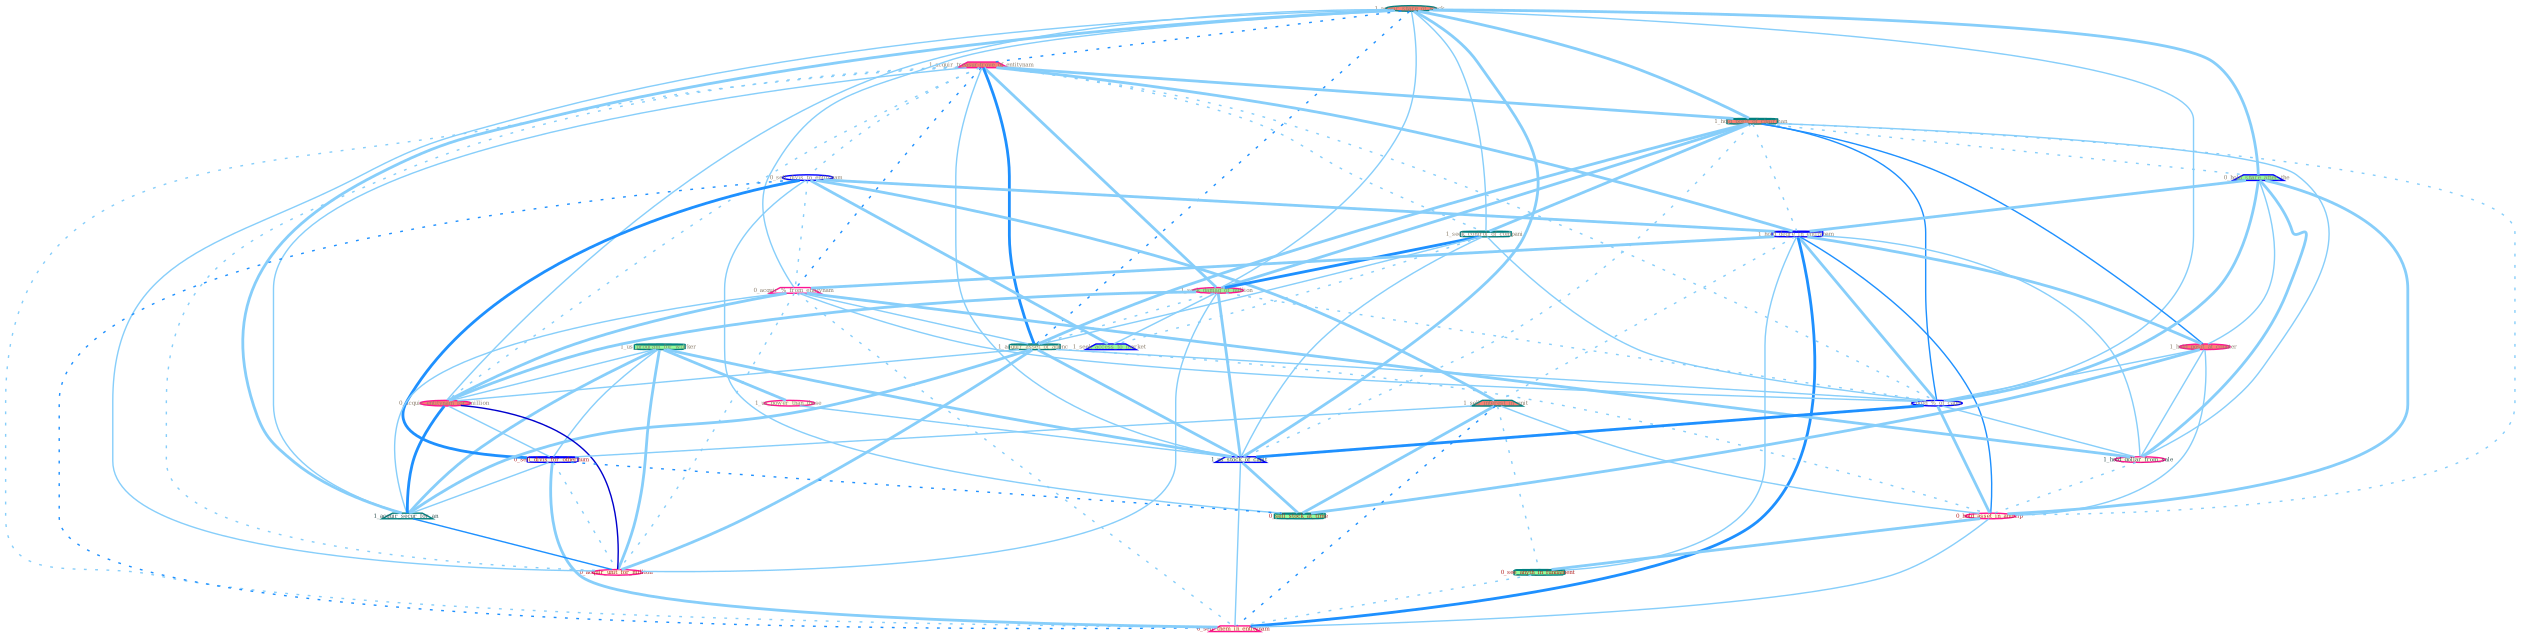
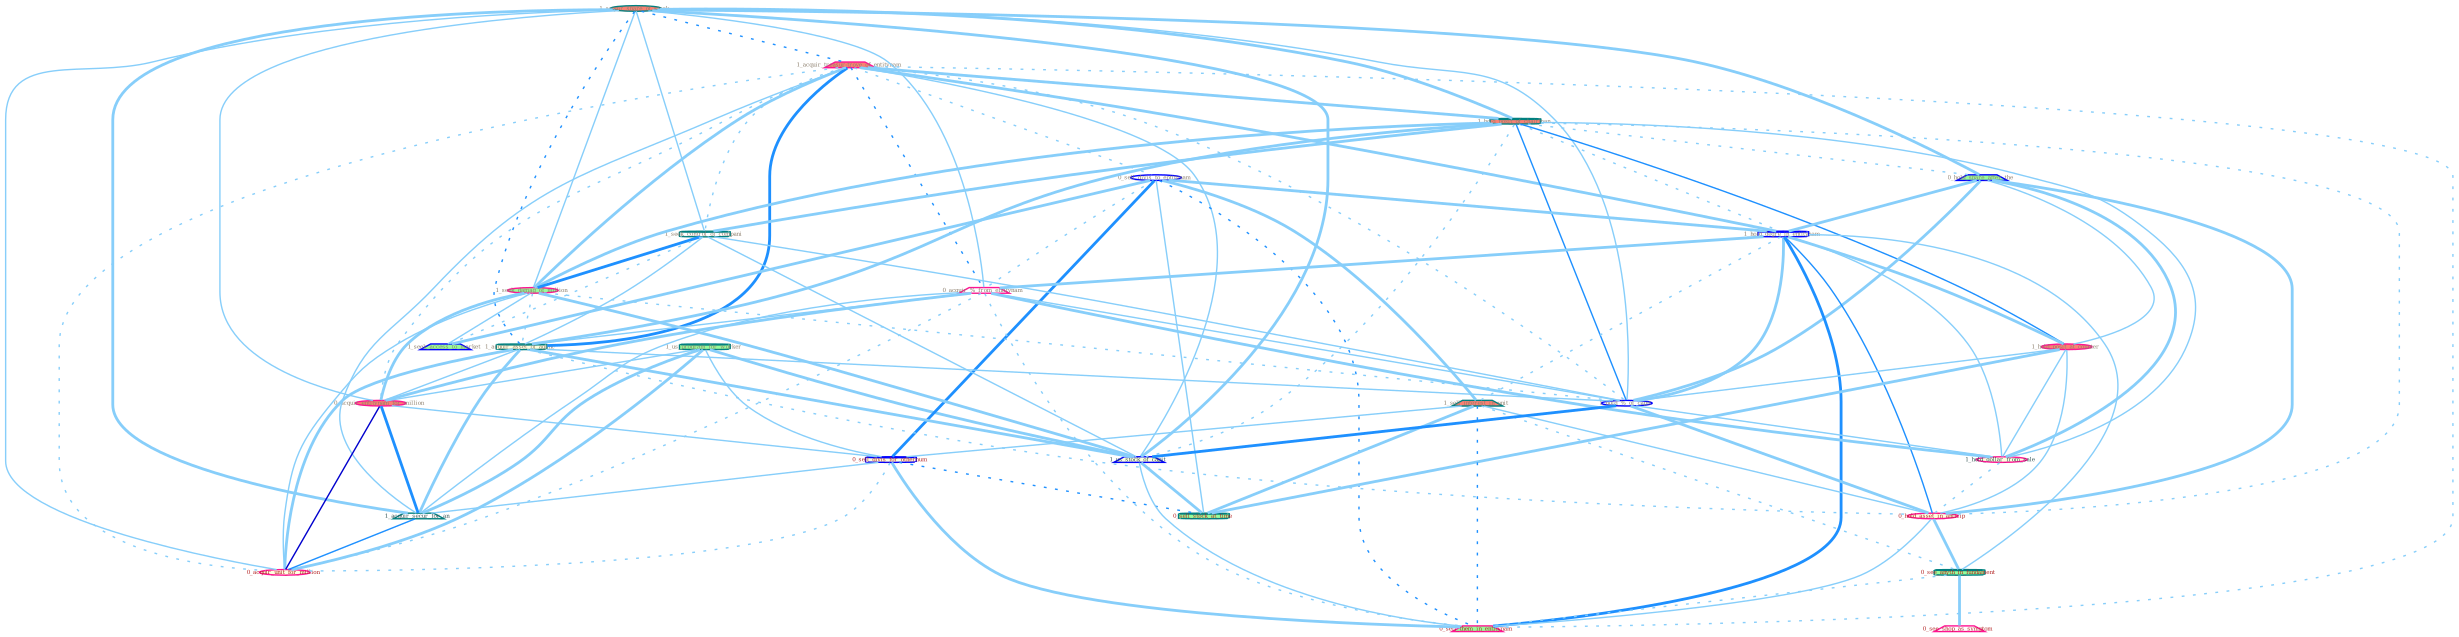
node "1_us_power_than_those": removed
node "0_sell_them_in_entitynam": fillcolor lightyellow -> palegreen
node "0_see_shop_as_symptom": added
